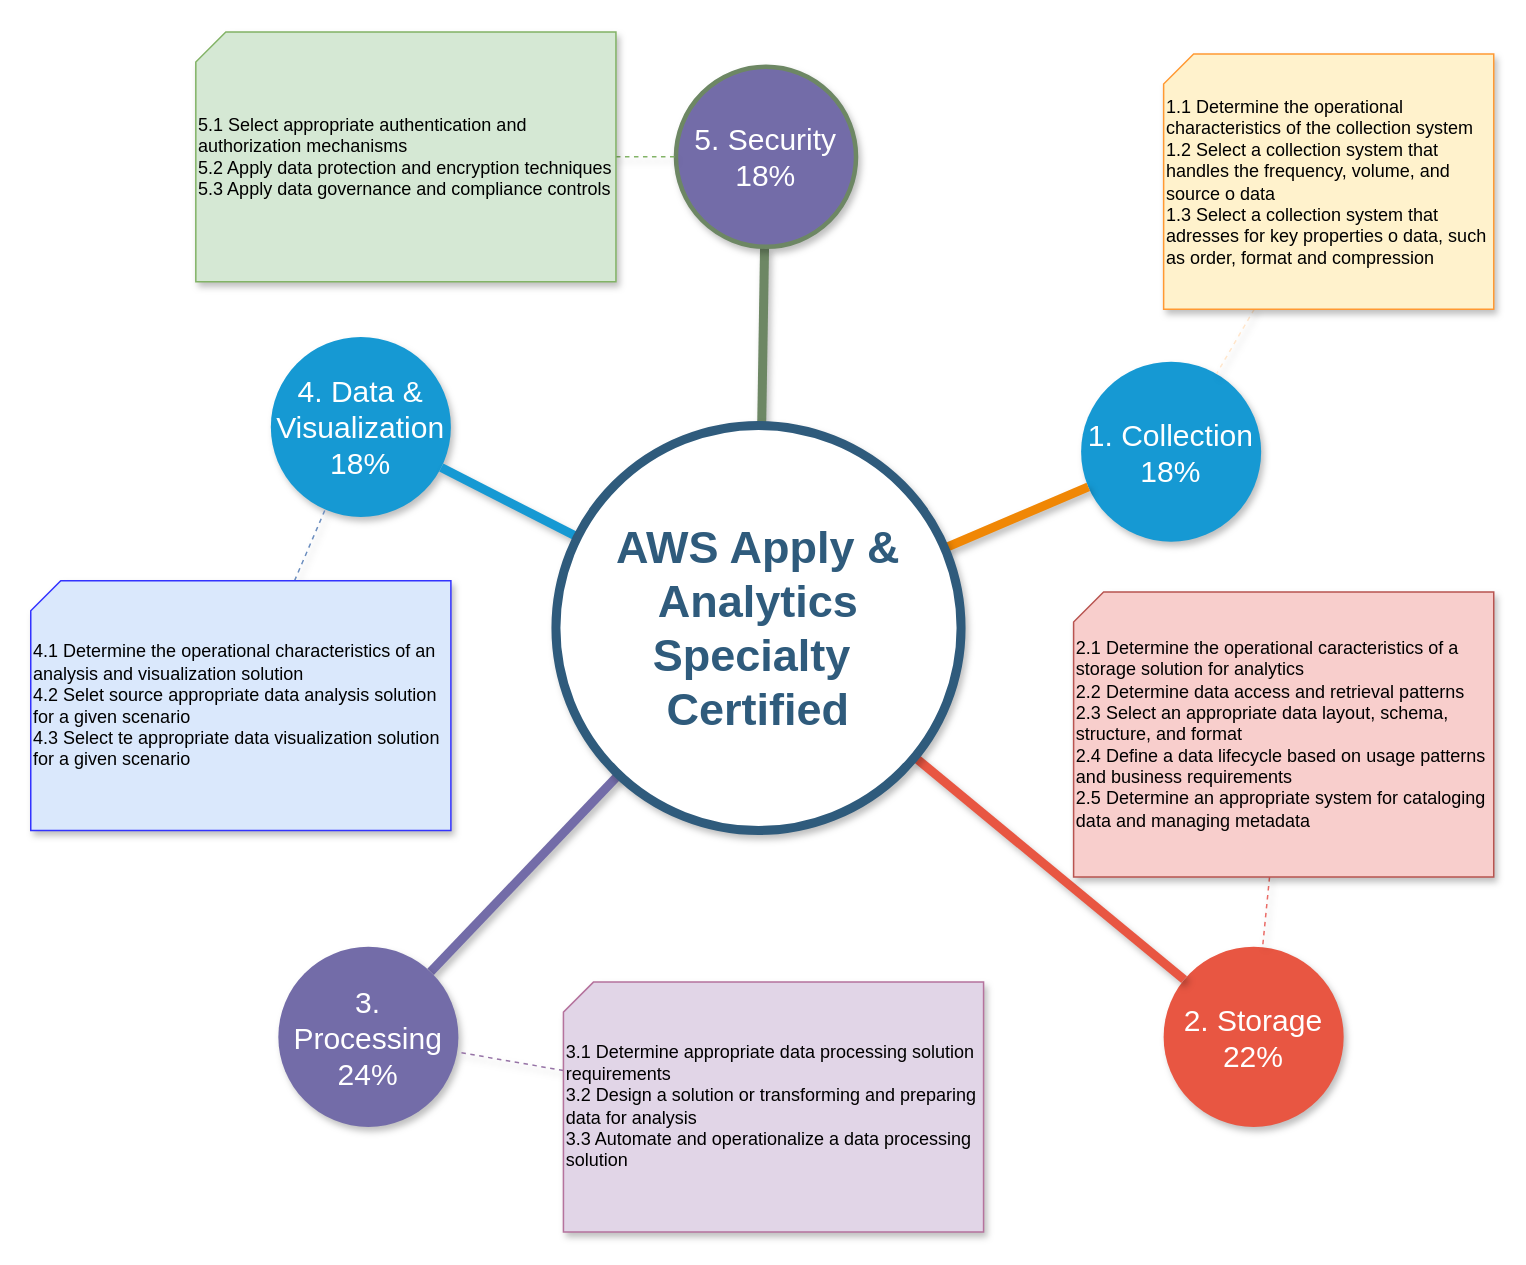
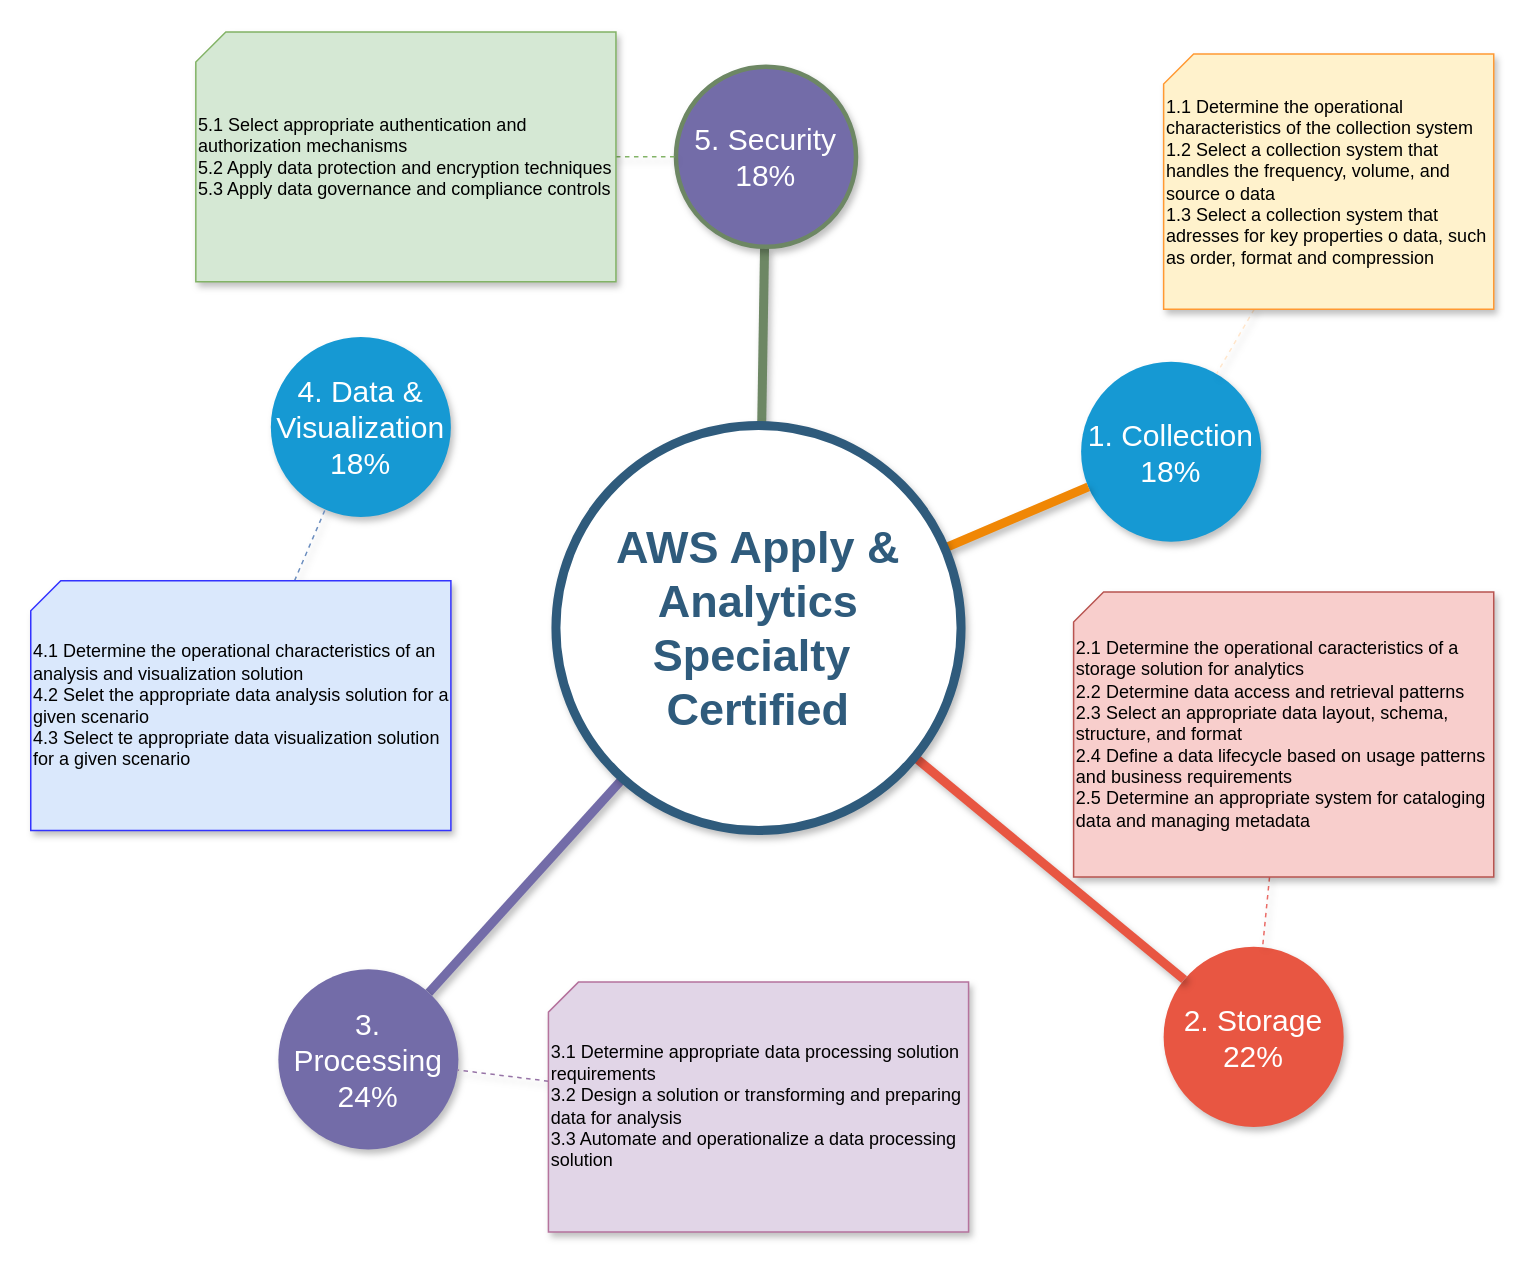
edge "4. Data & Visualization 18%" -- "AWS Apply & Analytics Specialty Certified": removed
node "4.1 Determine the operational characteristics of an analysis and visualization solution 4.2 Selet source appropriate data analysis solution for a given scenario 4.3 Select te appropriate data visualization solution for a given scenario": label "4.1 Determine the operational characteristics of an analysis and visualization solution 4.2 Selet source appropriate data analysis solution for a given scenario 4.3 Select te appropriate data visualization solution for a given scenario" -> "4.1 Determine the operational characteristics of an analysis and visualization solution 4.2 Selet the appropriate data analysis solution for a given scenario 4.3 Select te appropriate data visualization solution for a given scenario"
node "3. Processing 24%": moved (368, 1037) -> (368, 1059)
node "3.1 Determine appropriate data processing solution requirements 3.2 Design a solution or transforming and preparing data for analysis 3.3 Automate and operationalize a data processing solution": moved (773, 1107) -> (758, 1107)
